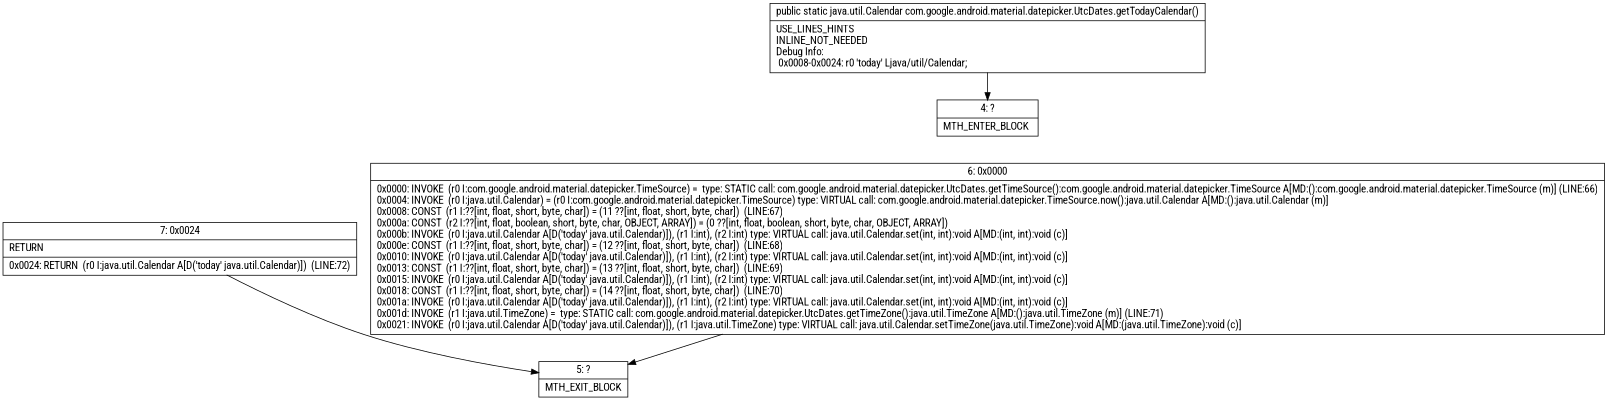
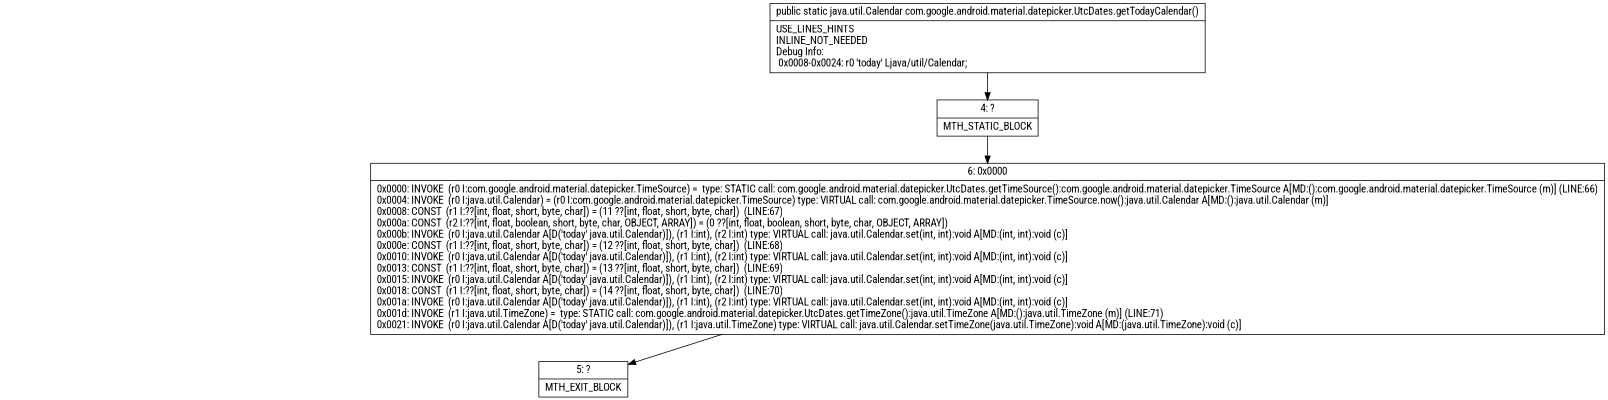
node "4: ?": text "MTH_ENTER_BLOCK" -> "MTH_STATIC_BLOCK"
edge "4: ?" -> "6: 0x0000": added
node "7: 0x0024": removed
